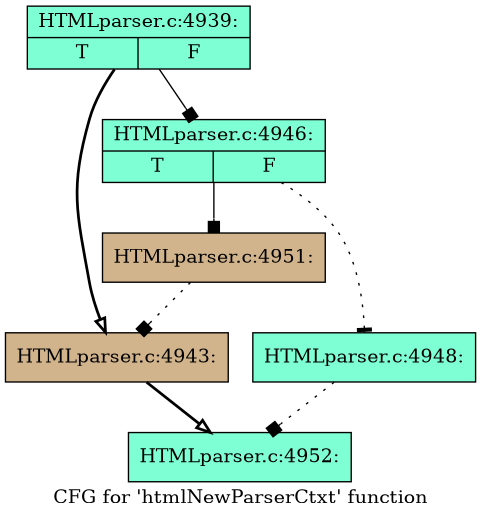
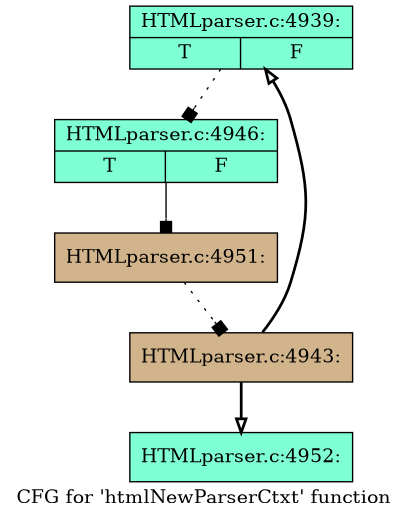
edge "HTMLparser.c:4939:" -> "HTMLparser.c:4946:": style solid -> dotted
edge "HTMLparser.c:4939:" -> "HTMLparser.c:4943:": reversed
node "HTMLparser.c:4948:": removed
